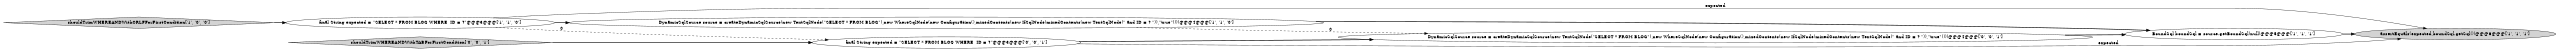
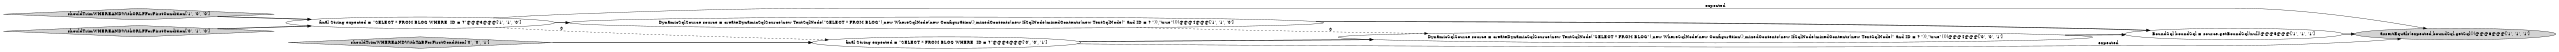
node "shouldTrimWHEREANDWithCRLFForFirstCondition['0', '1', '0']": added
